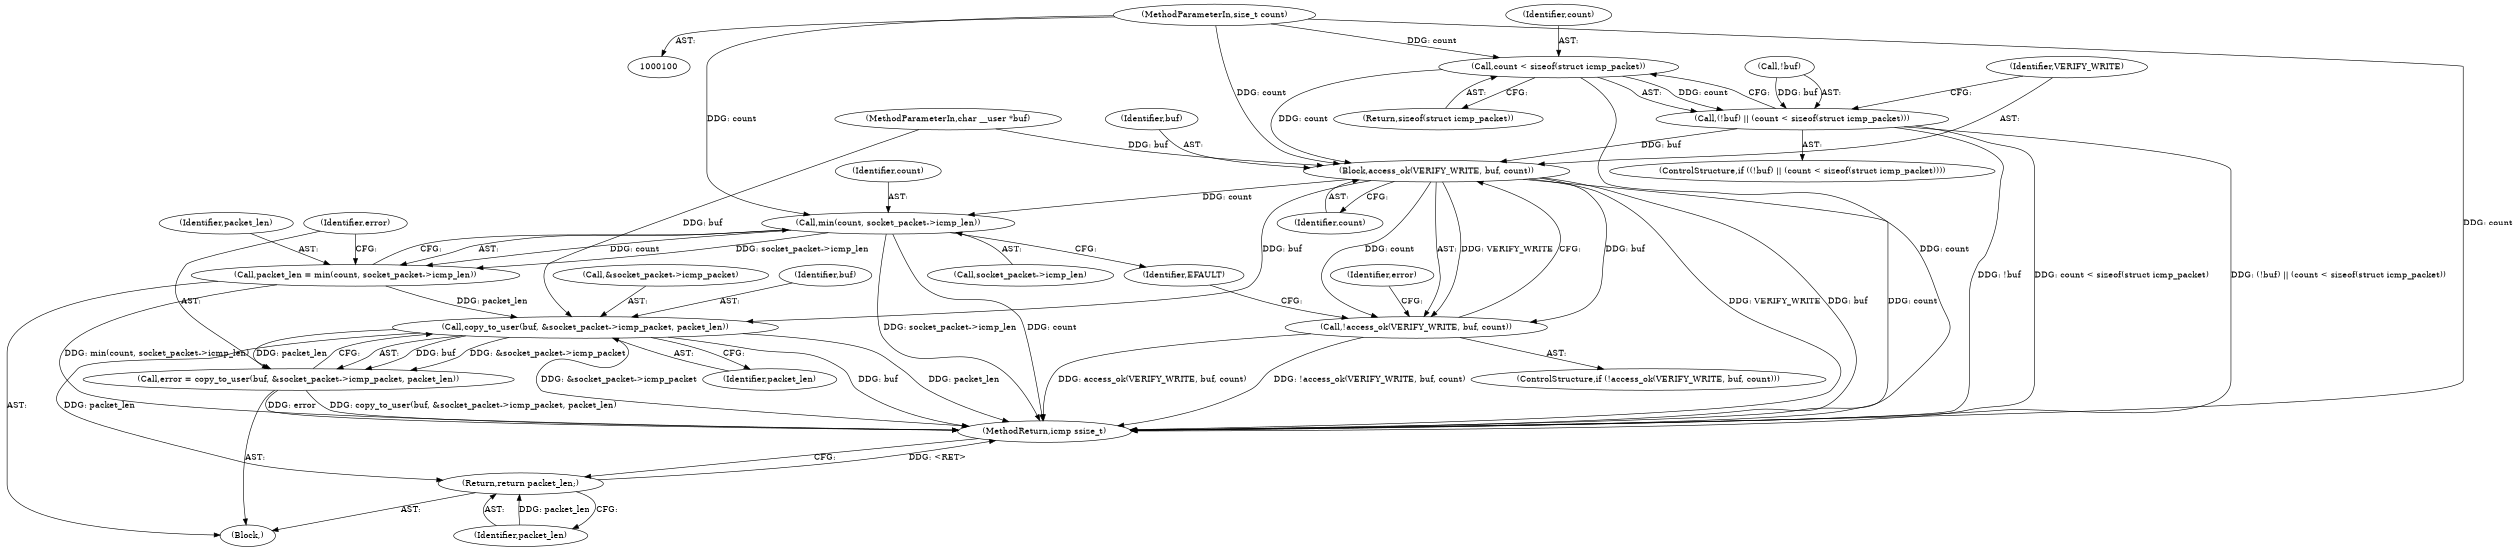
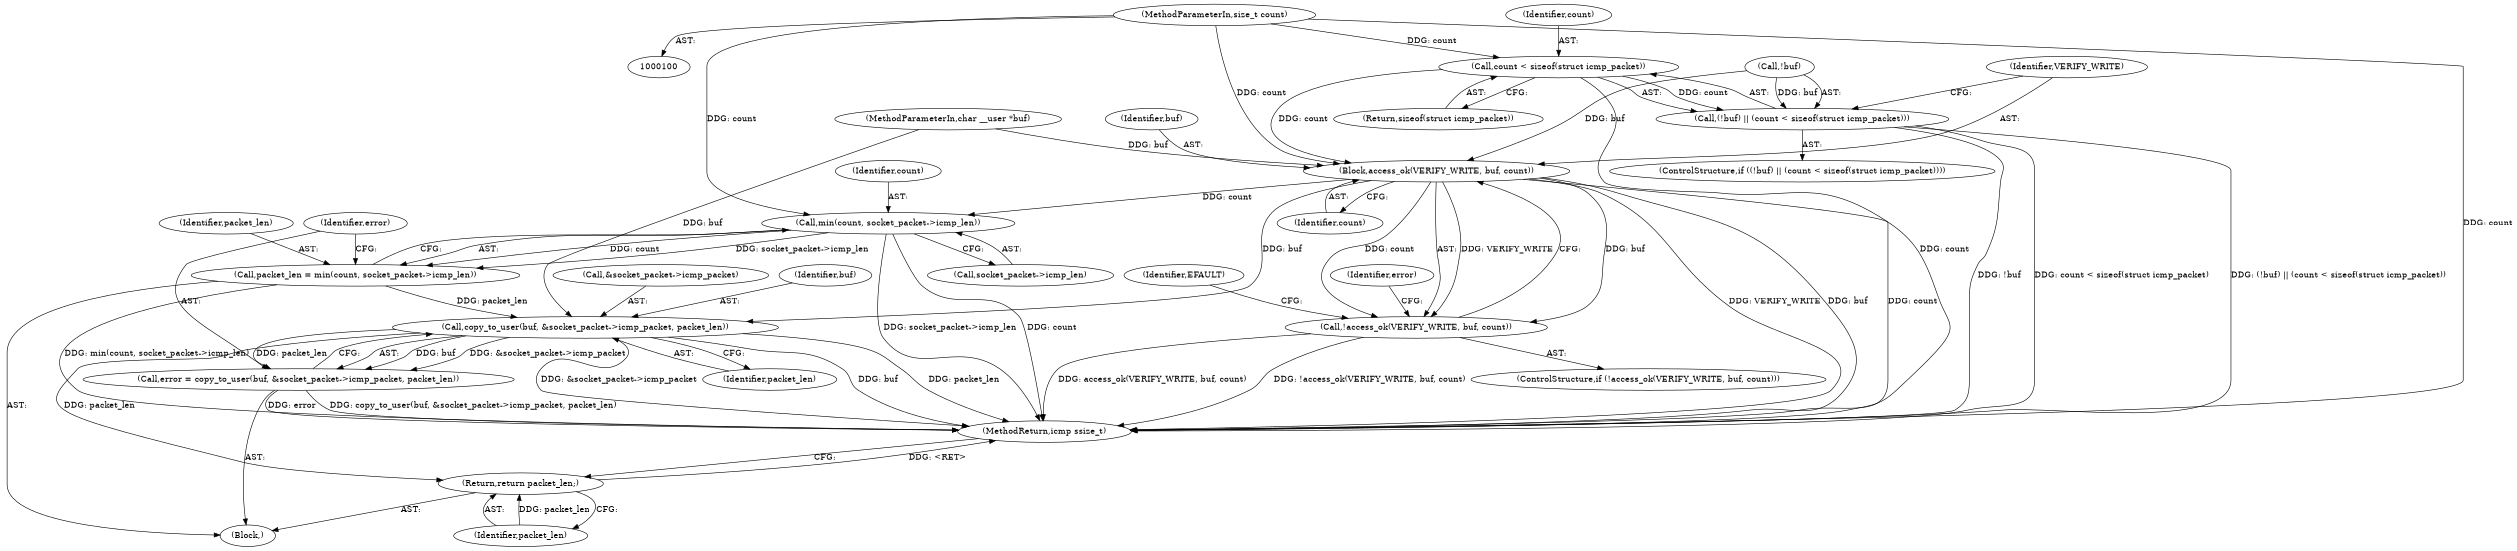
edge "(Call,(!buf) || (count < sizeof(struct icmp_packet)))" -> "(Call,count < sizeof(struct icmp_packet))": label "CFG: " -> "AST: "
edge "(Call,(!buf) || (count < sizeof(struct icmp_packet)))" -> "(Block,access_ok(VERIFY_WRITE, buf, count))": now "(Call,!buf)" -> "(Block,access_ok(VERIFY_WRITE, buf, count))"
edge "(Call,min(count, socket_packet->icmp_len))" -> "(Identifier,EFAULT)": now "(Call,min(count, socket_packet->icmp_len))" -> "(Call,socket_packet->icmp_len)"
